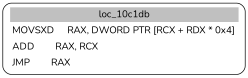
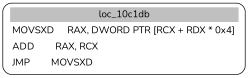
node "loc_10c1db": text "JMP        RAX" -> "JMP        MOVSXD"
